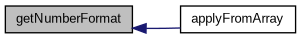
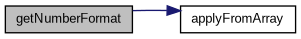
edge "applyFromArray" -> "getNumberFormat": reversed
